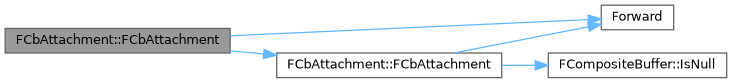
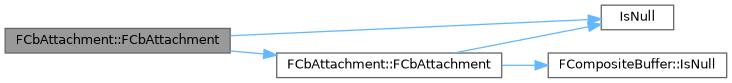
node "Forward": label "Forward" -> "IsNull"
